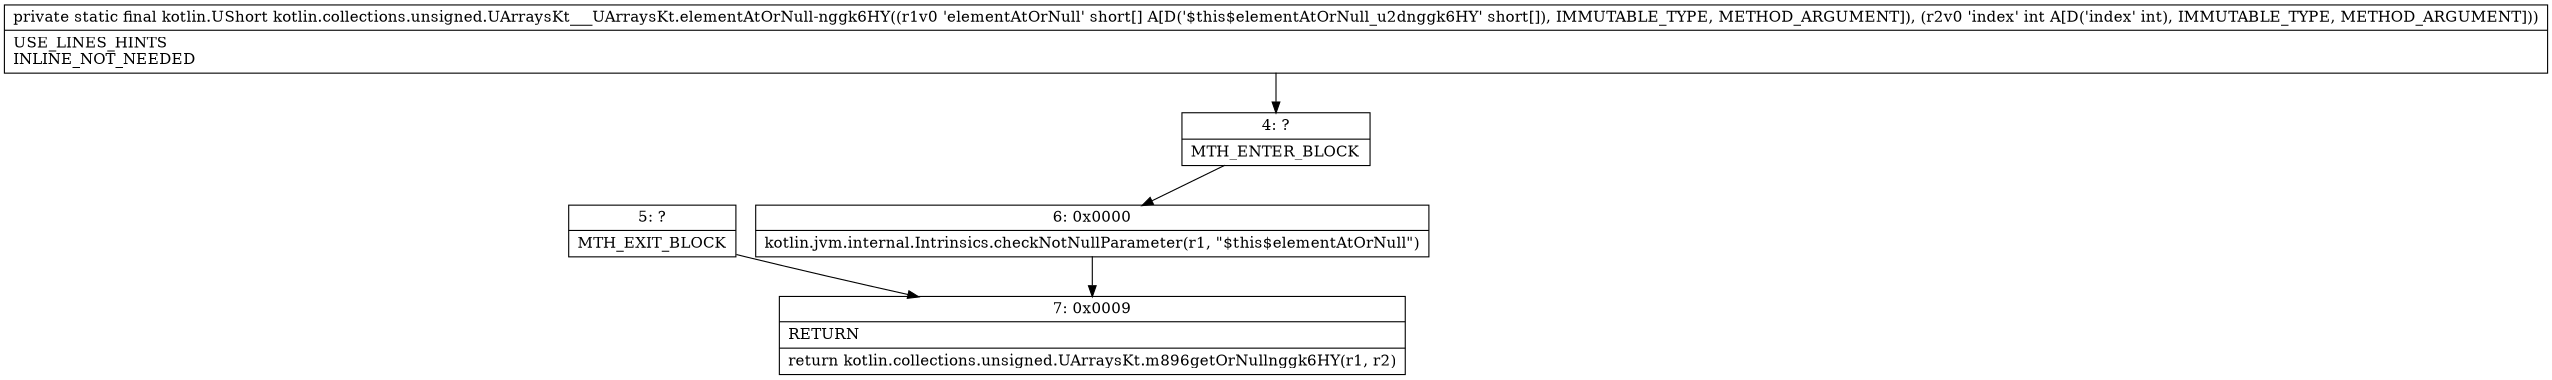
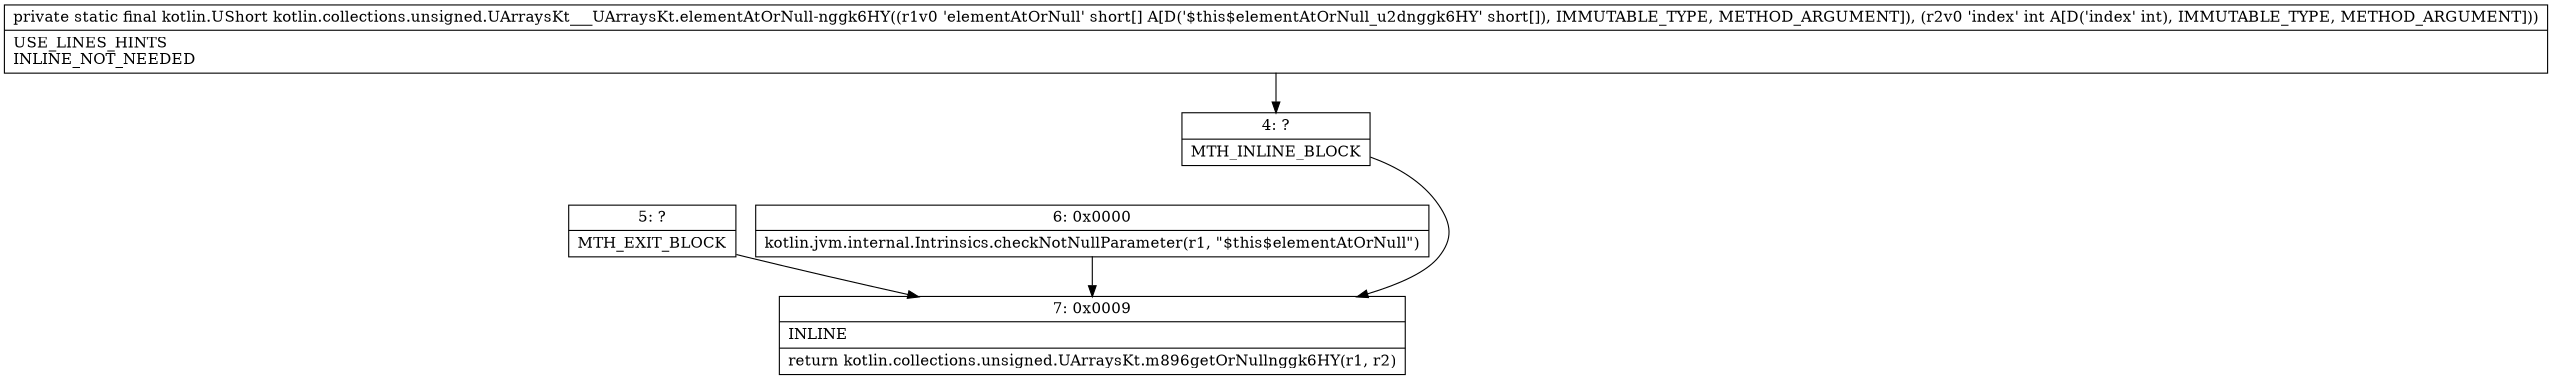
node "4: ?": text "MTH_ENTER_BLOCK" -> "MTH_INLINE_BLOCK"
edge "4: ?" -> "6: 0x0000": now "4: ?" -> "7: 0x0009"
node "7: 0x0009": text "RETURN" -> "INLINE"
